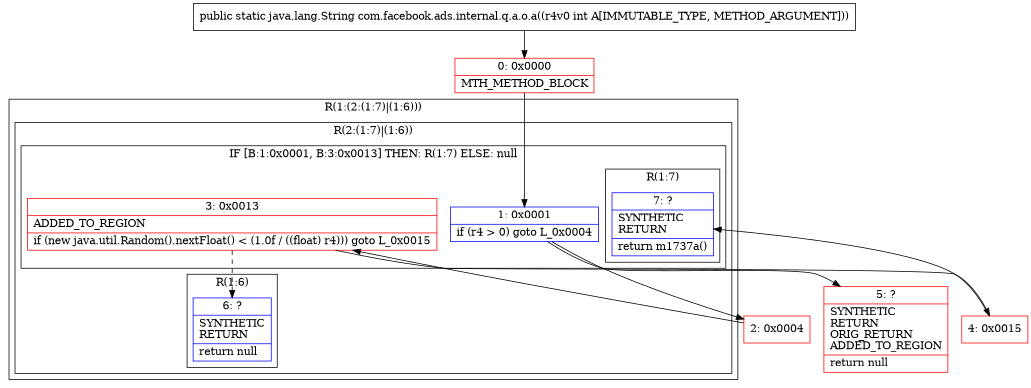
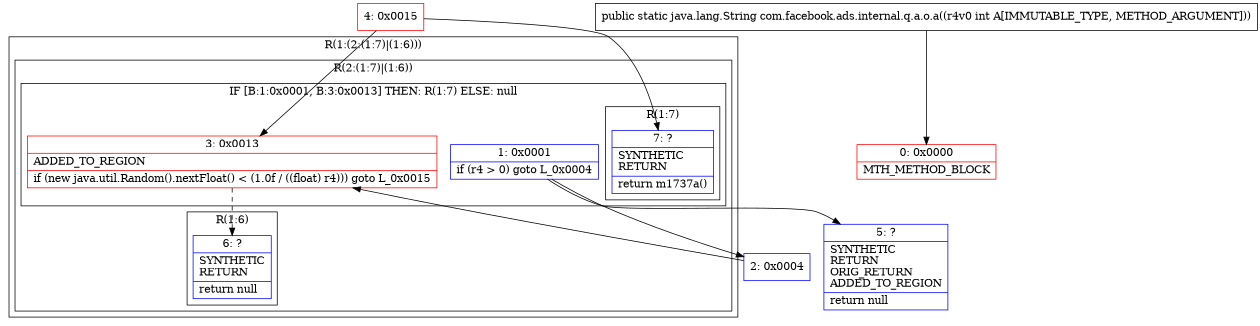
edge "0: 0x0000" -> "1: 0x0001": removed
edge "3: 0x0013" -> "4: 0x0015": reversed
node "2: 0x0004": color red -> blue
node "5: ?": color red -> blue
